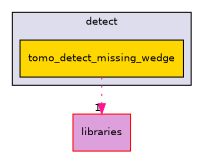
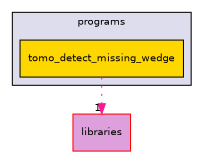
cluster "detect": label "detect" -> "programs"
